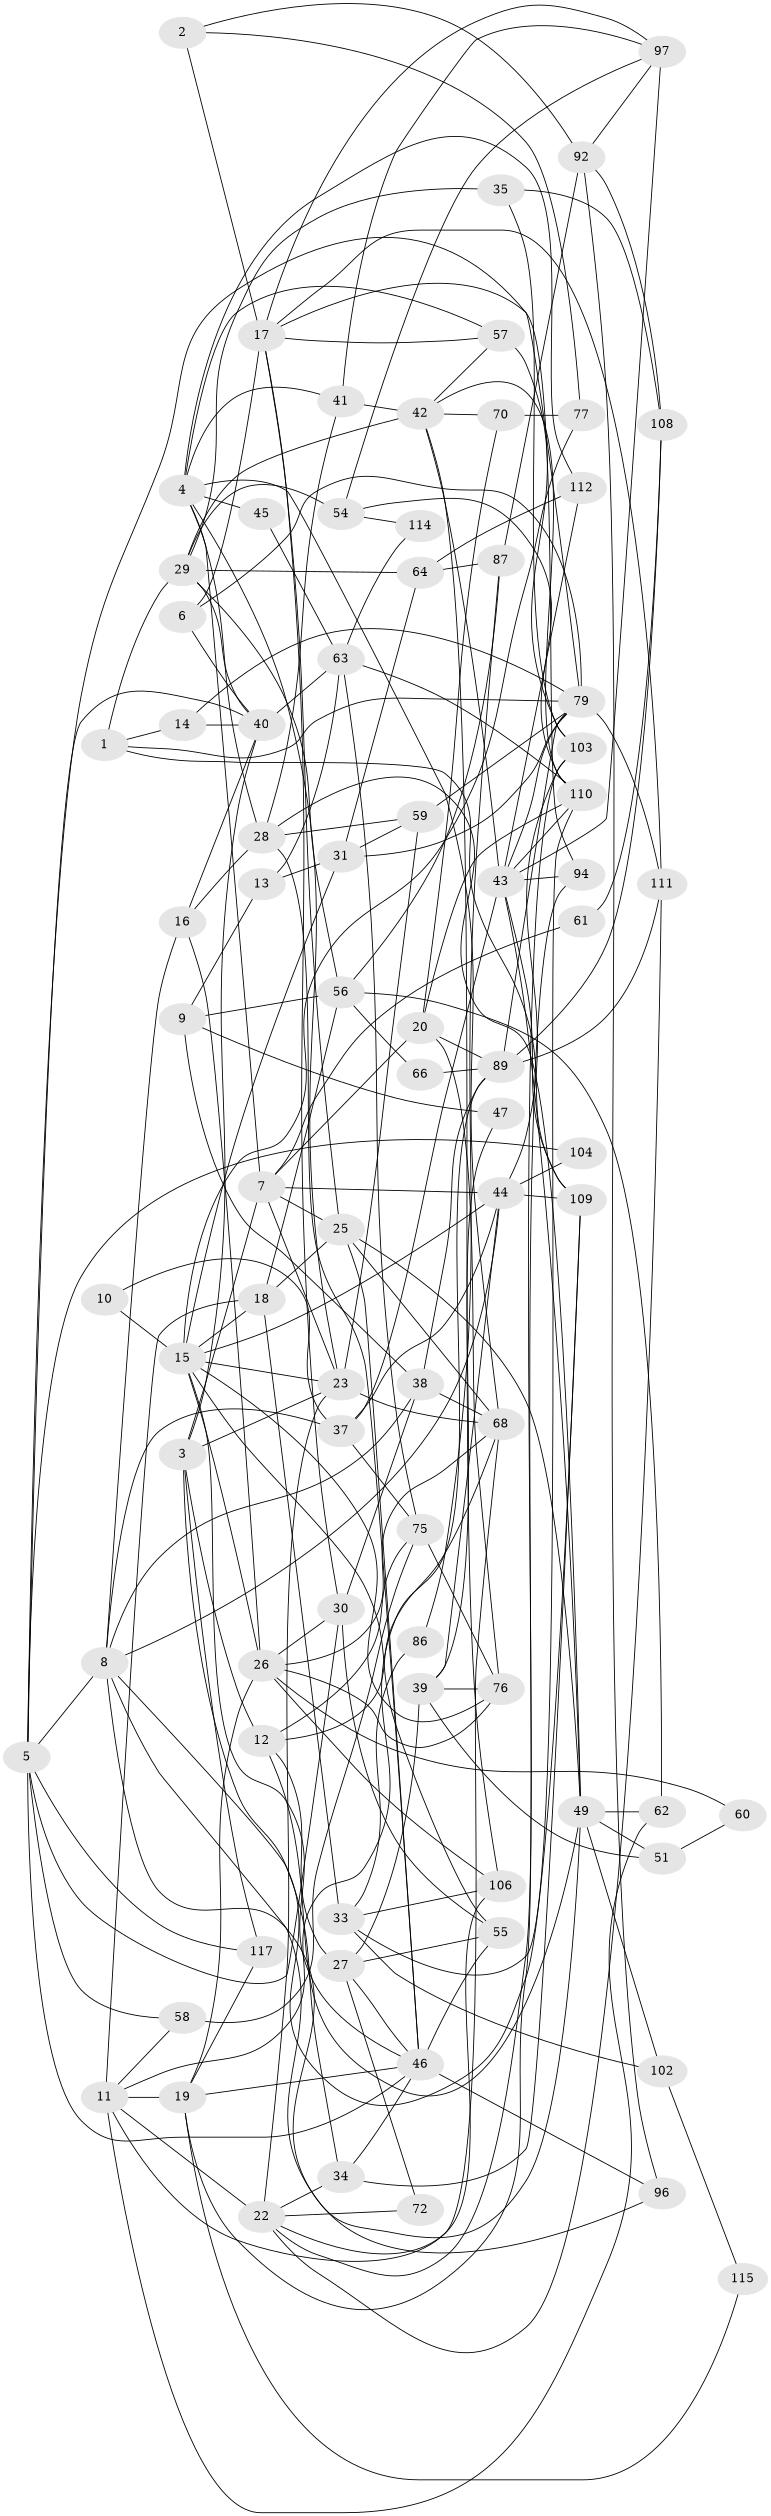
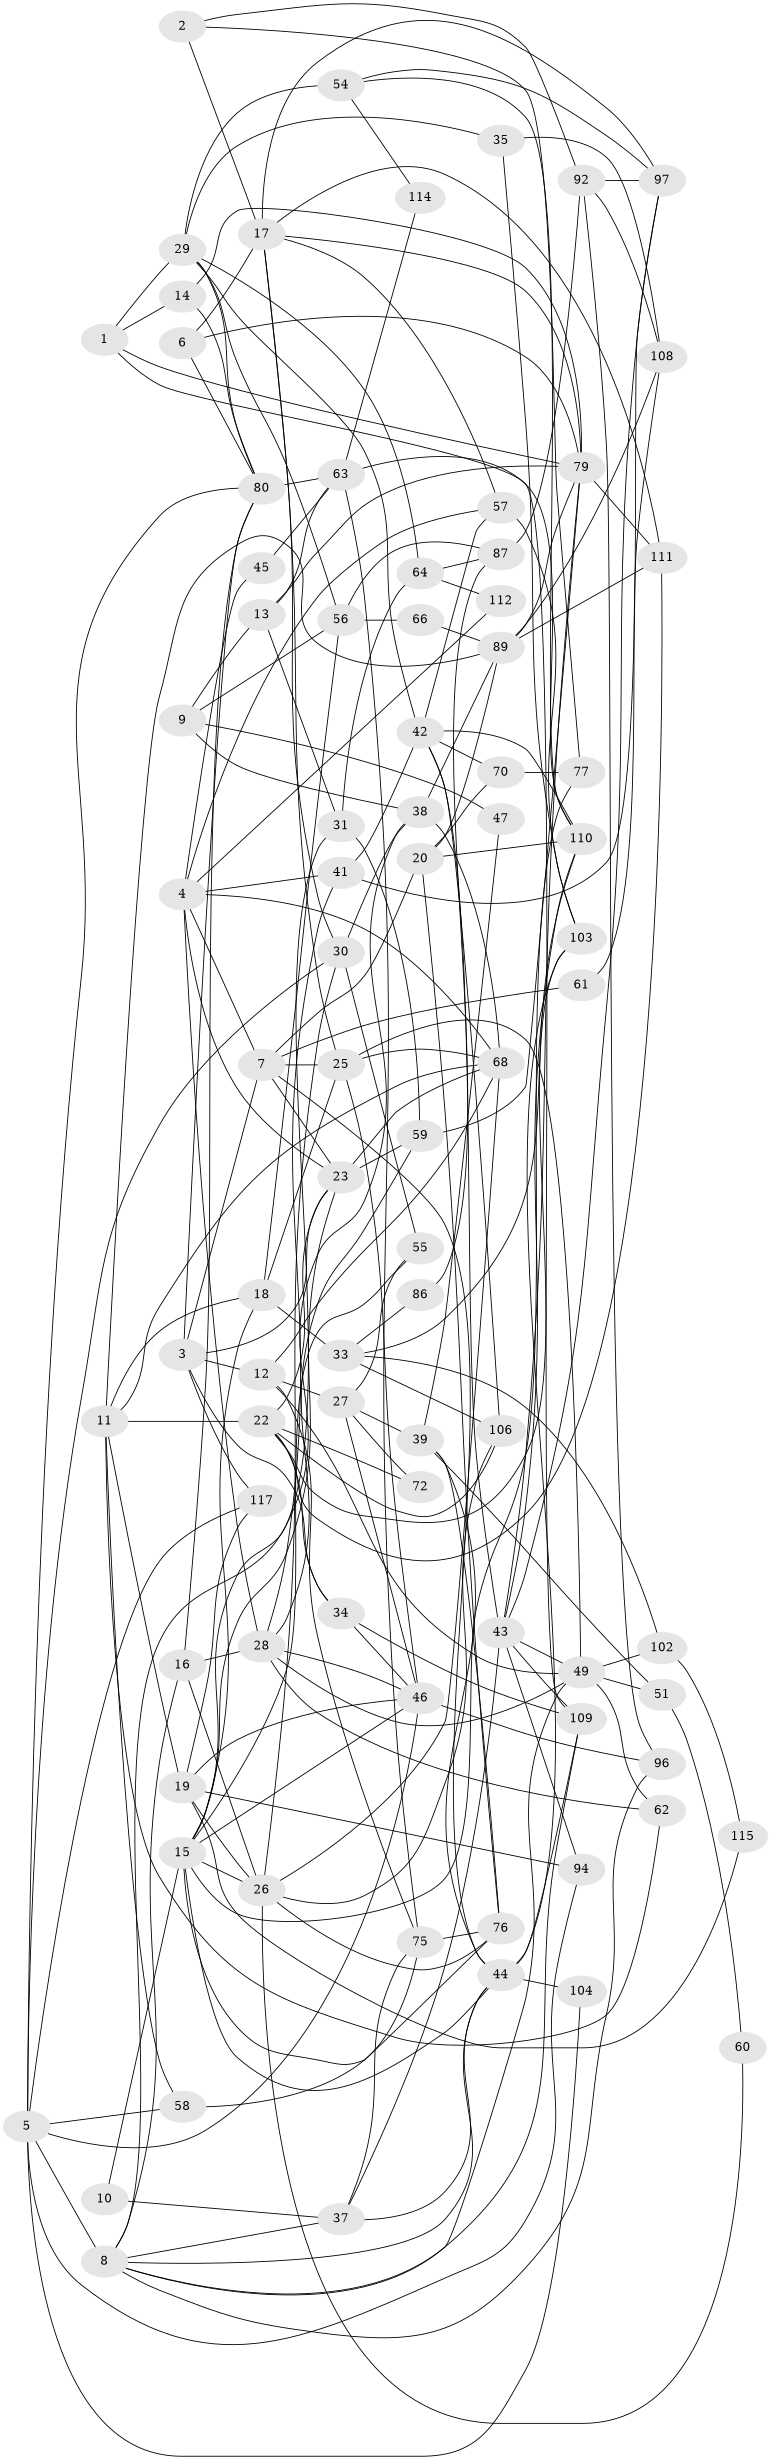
edge "112" -- "43": removed
node "40": label "40" -> "80"
edge "79" -- "31": now "79" -- "13"
edge "56" -- "62": now "28" -- "62"
edge "55" -- "46": removed
